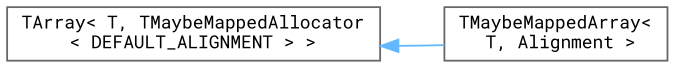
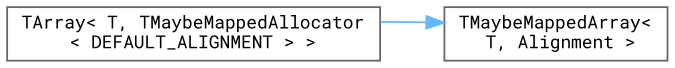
edge "TMaybeMappedArray< T, Alignment >" -> "TArray< T, TMaybeMappedAllocator < DEFAULT_ALIGNMENT > >": reversed
